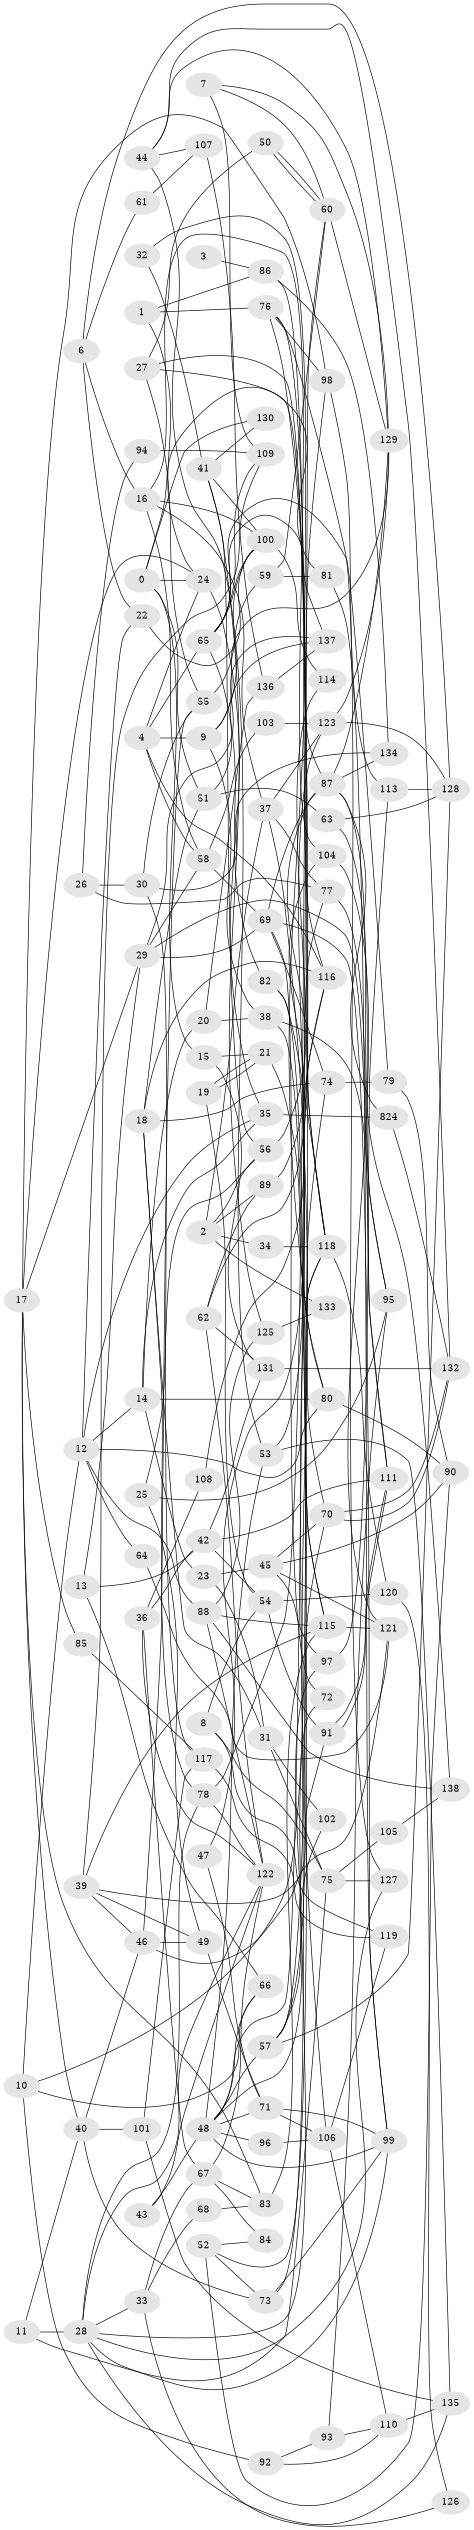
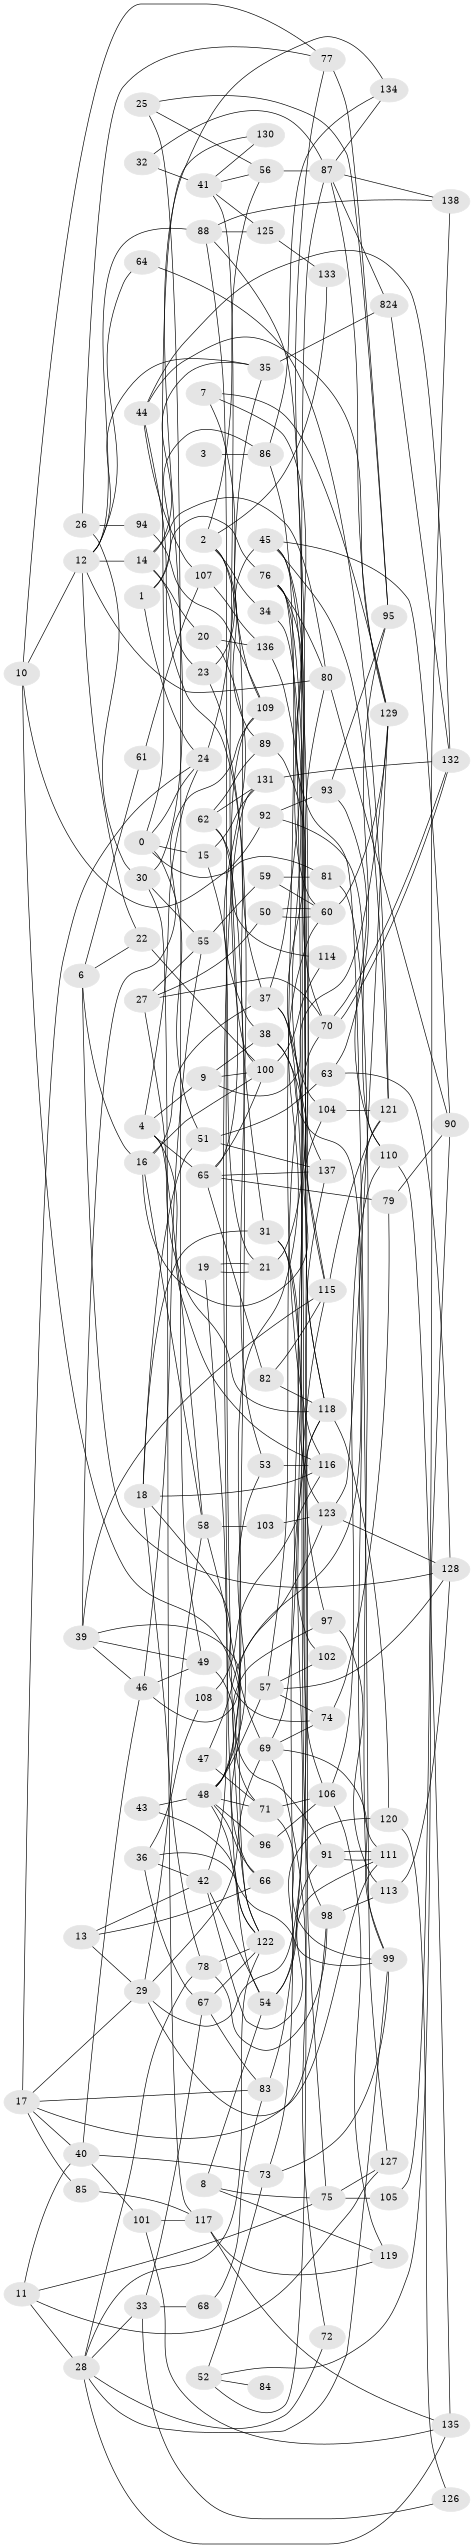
edge "53" -- "135": now "117" -- "135"
edge "67" -- "84": removed
edge "127" -- "28": now "127" -- "11"
